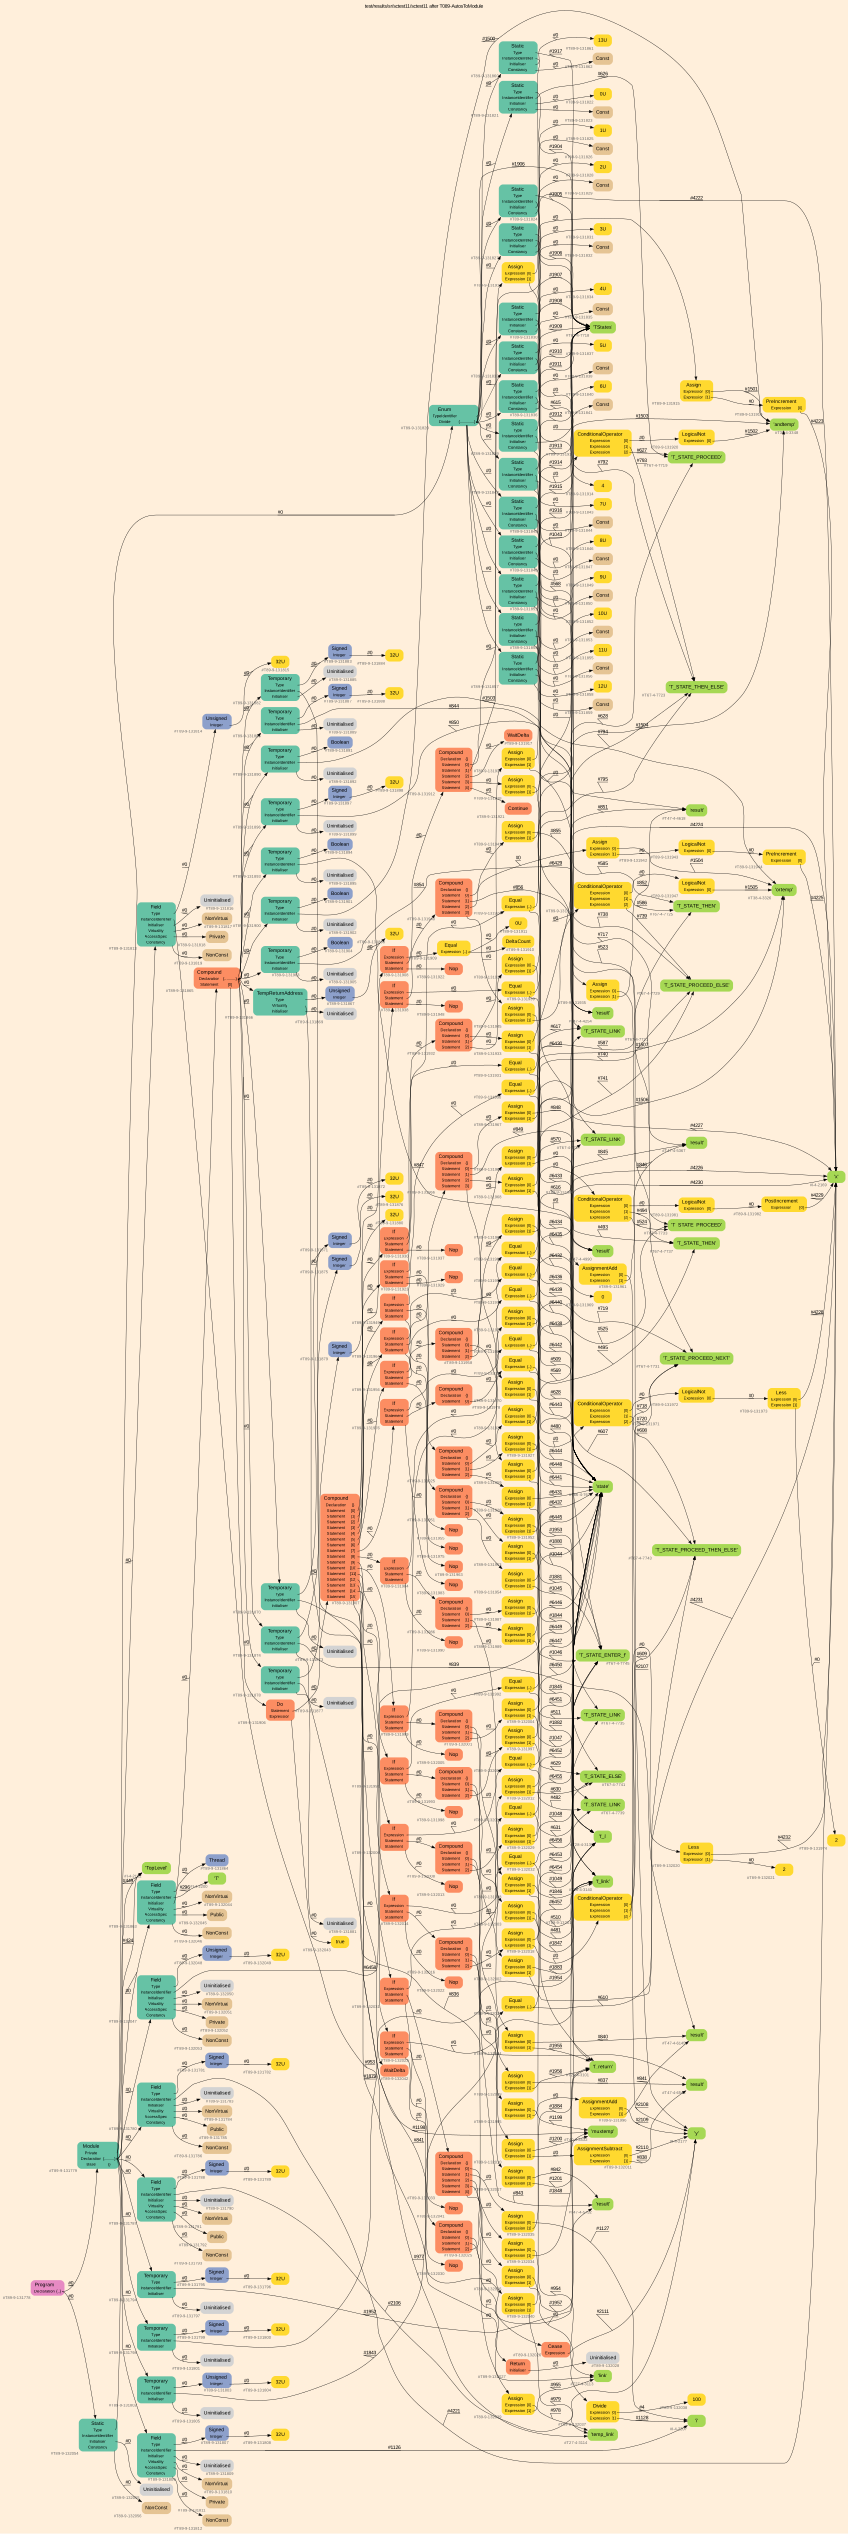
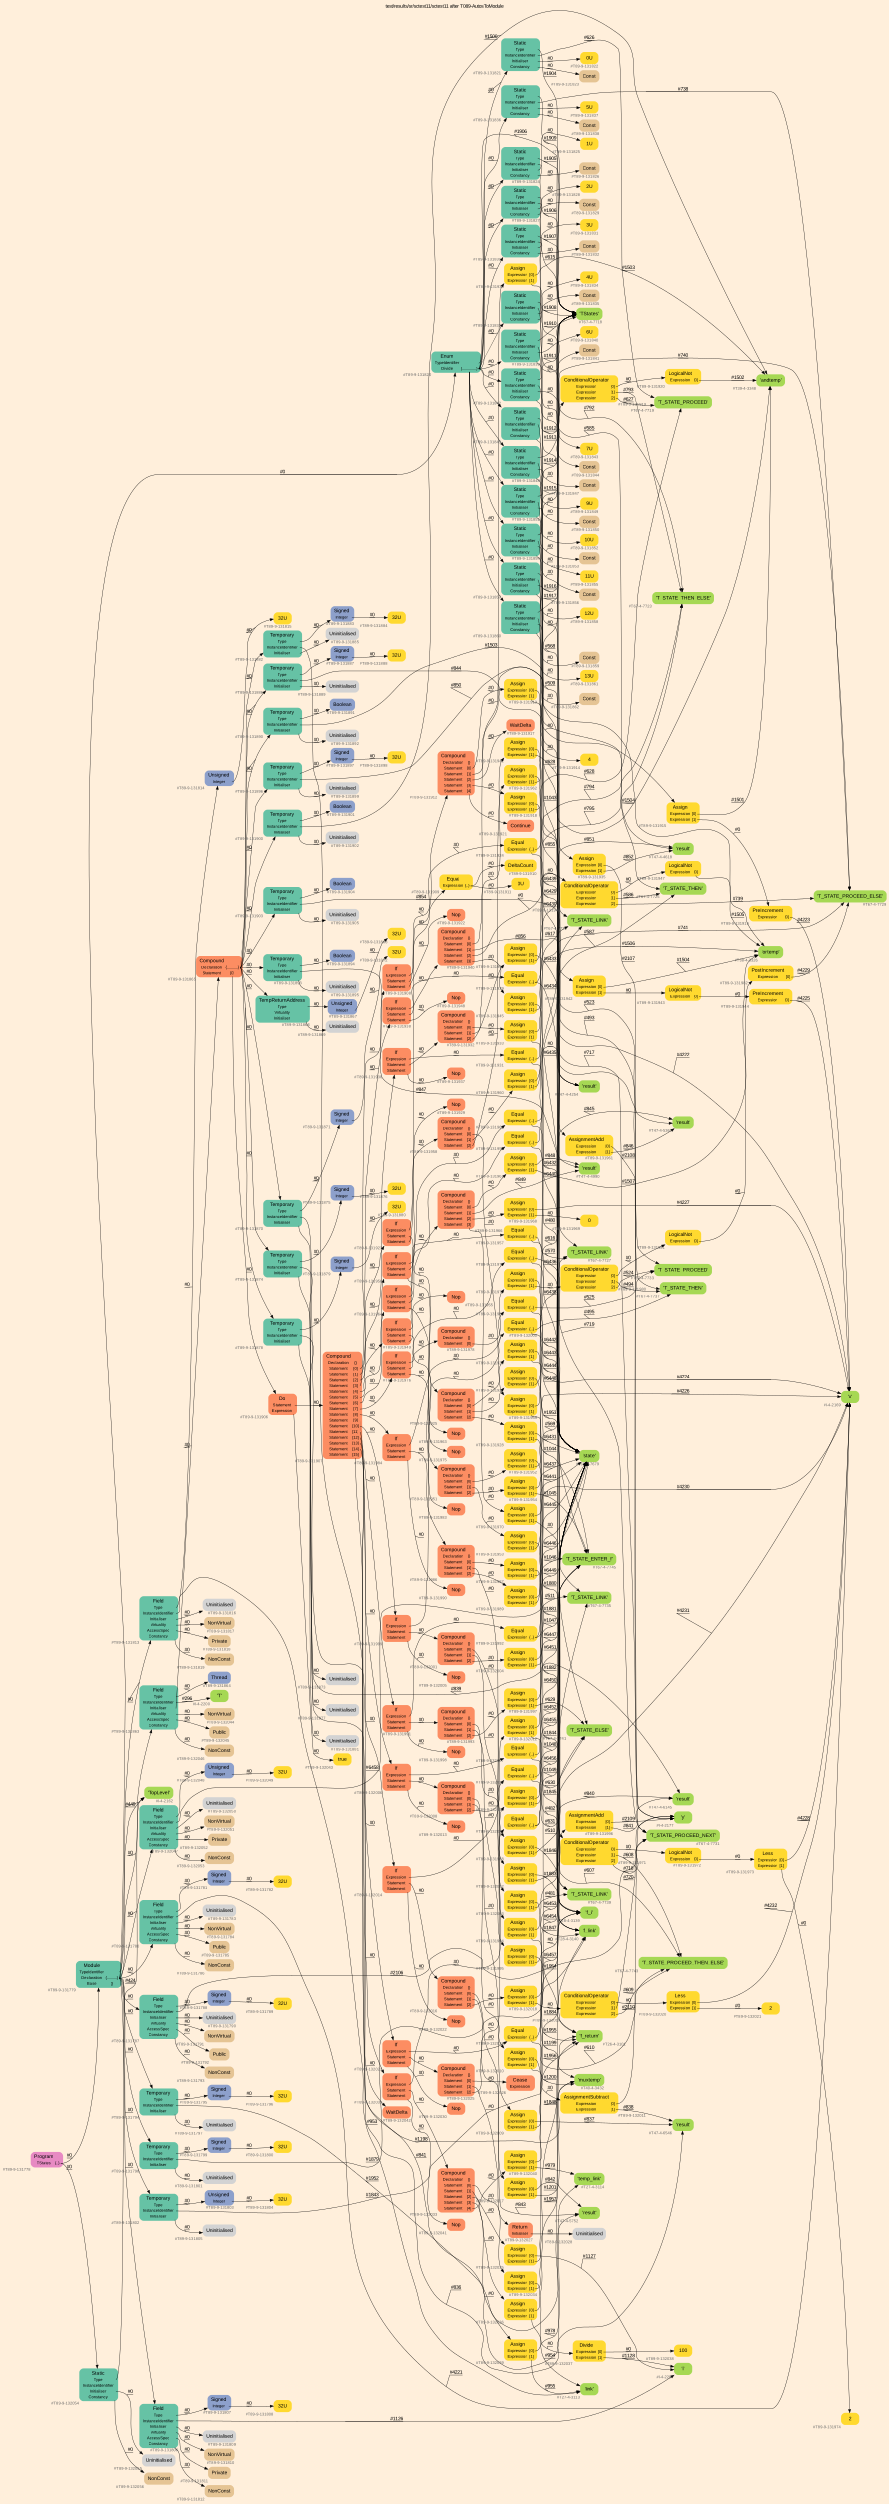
node "8U": removed
edge "PostIncrement" -> "'x'": now "PostIncrement" -> "'T_STATE_PROCEED_ELSE'"
edge "TempReturnAddress" -> "'temp_link'": removed, label "#977"
node "Module": text "Private" -> "TypeIdentifier"
edge "Cease" -> "'y'": removed, label "#2111"
node "Program": text "Declaration" -> "TStates"
edge "Divide" -> "100": label "#4" -> "#0"
